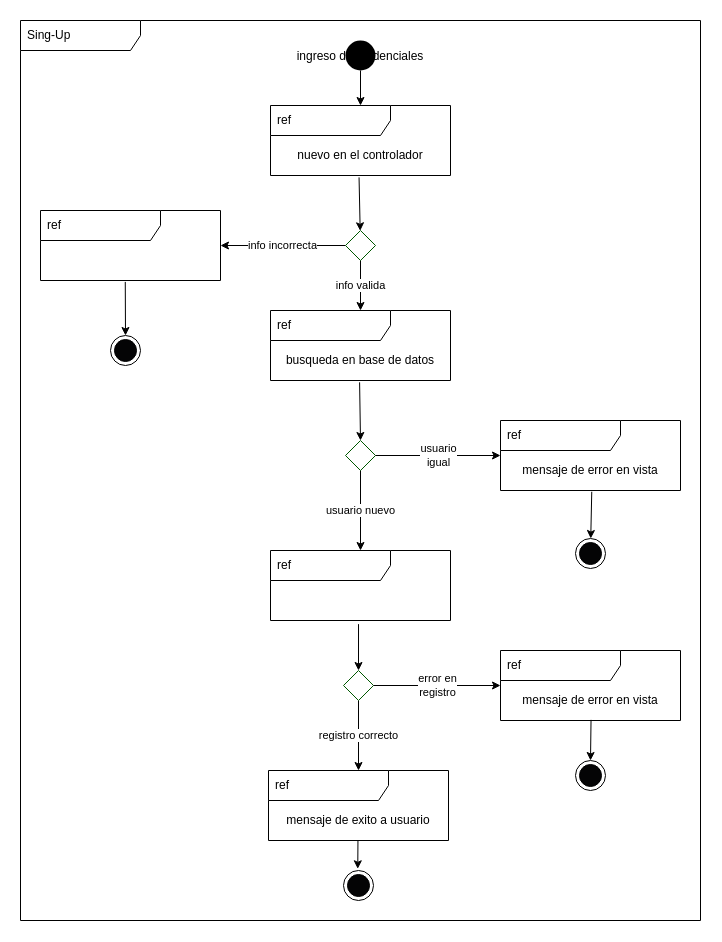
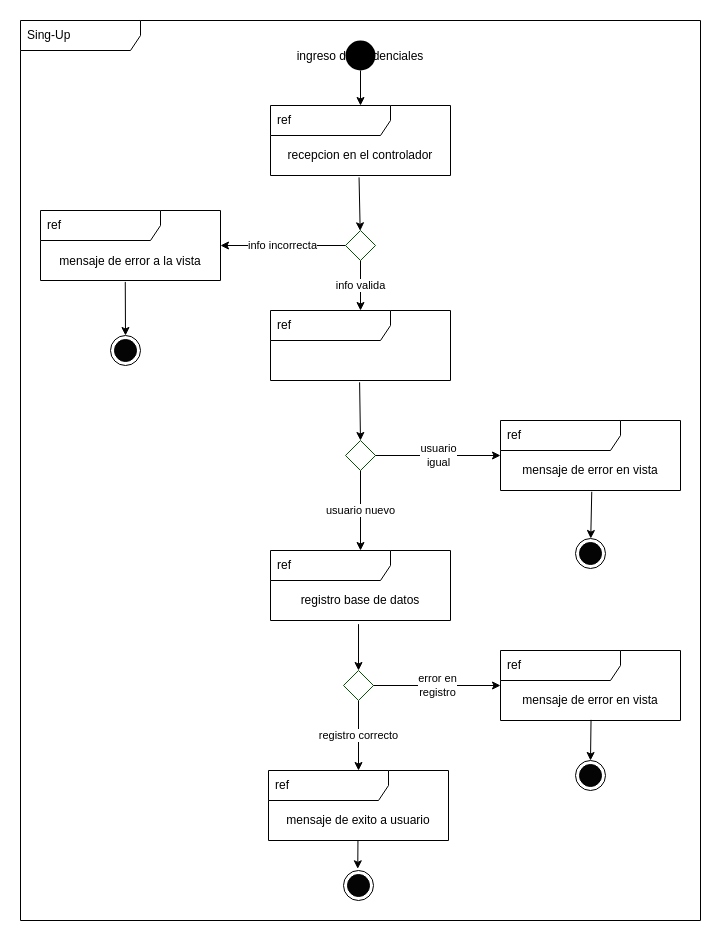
node "nuevo en el controlador": label "nuevo en el controlador" -> "recepcion en el controlador"
node "mensaje de error a la vista": added
node "busqueda en base de datos": removed
node "registro base de datos": added
